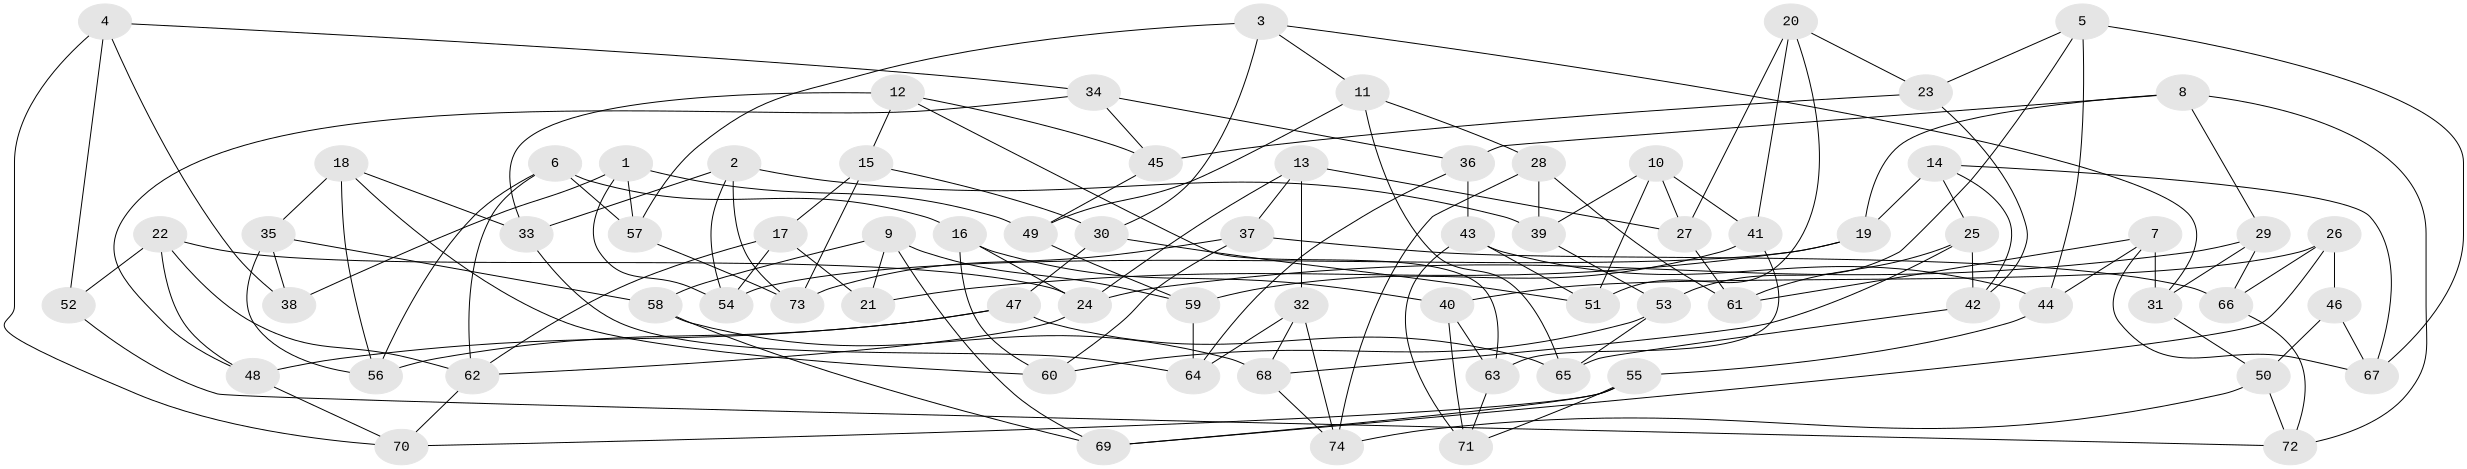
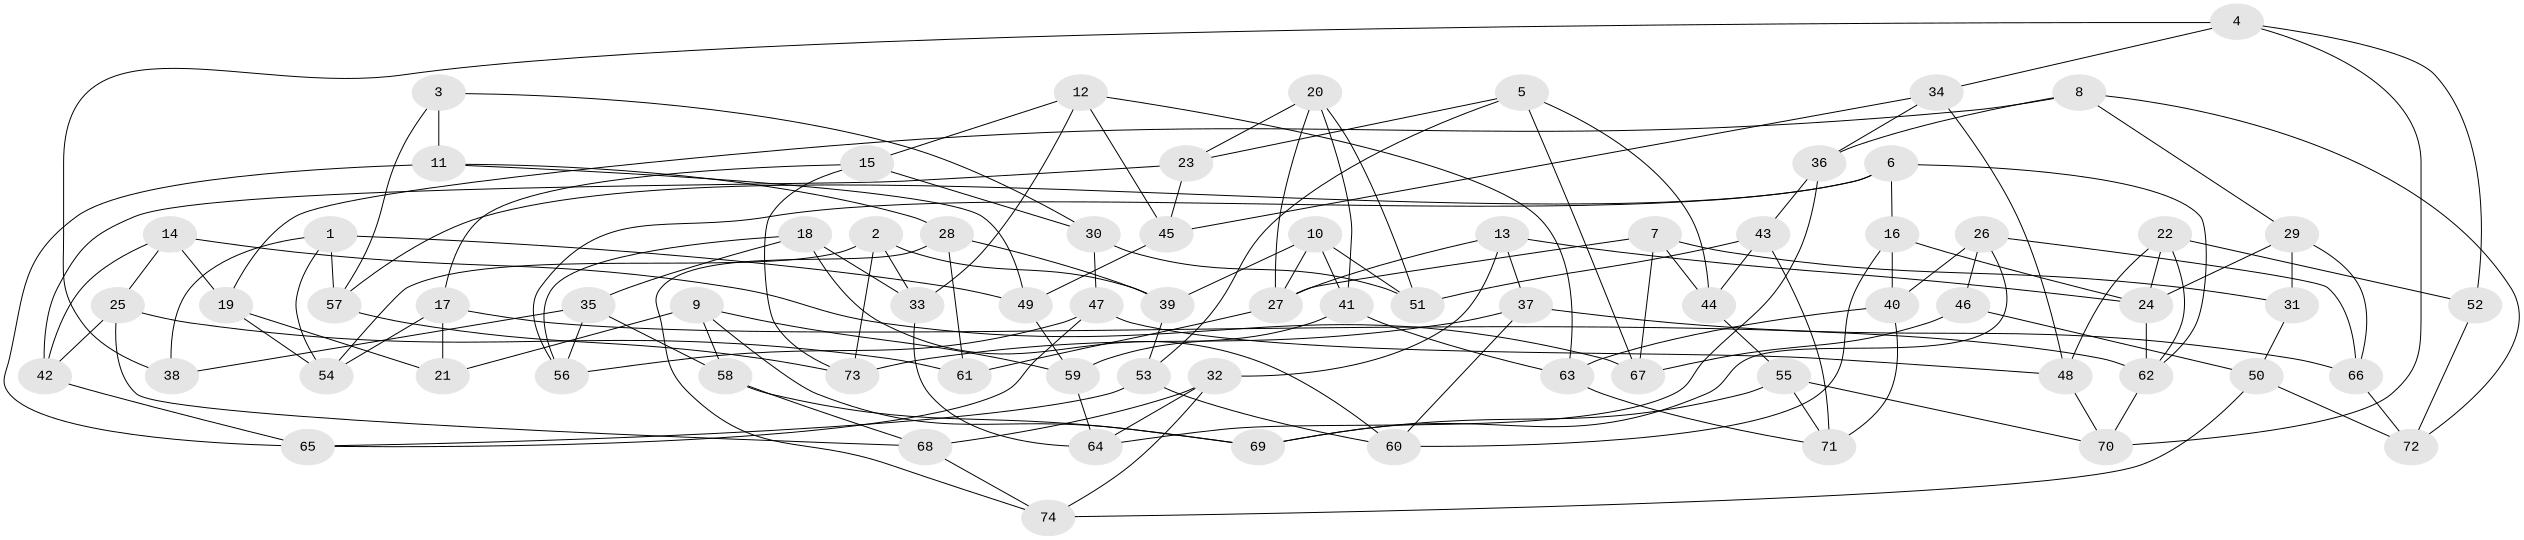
edge "3" -- "31": removed
edge "7" -- "61": now "7" -- "27"
